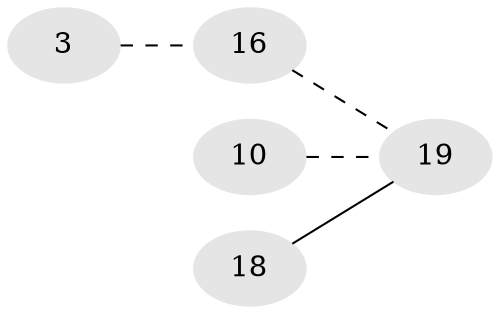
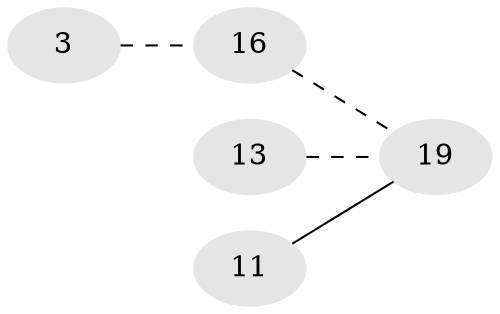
node "10": label "10" -> "13"
node "18": label "18" -> "11"
